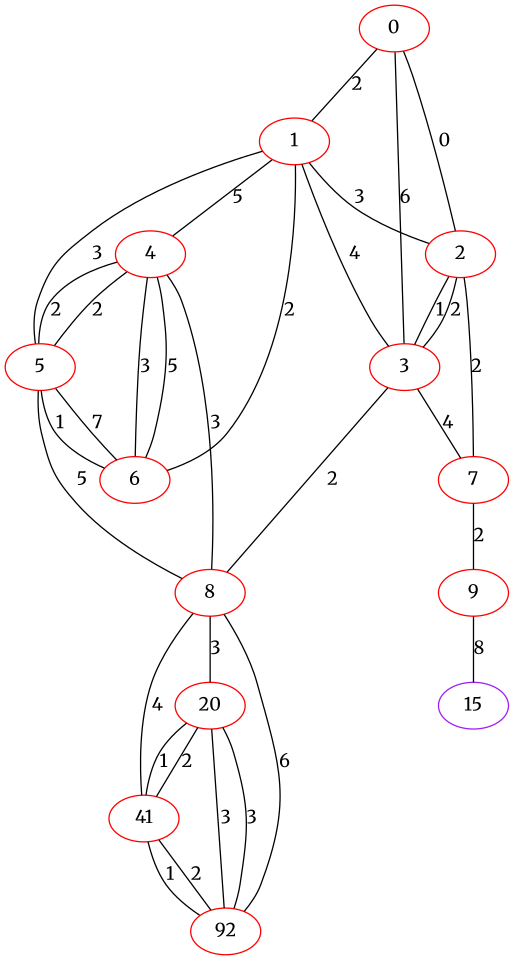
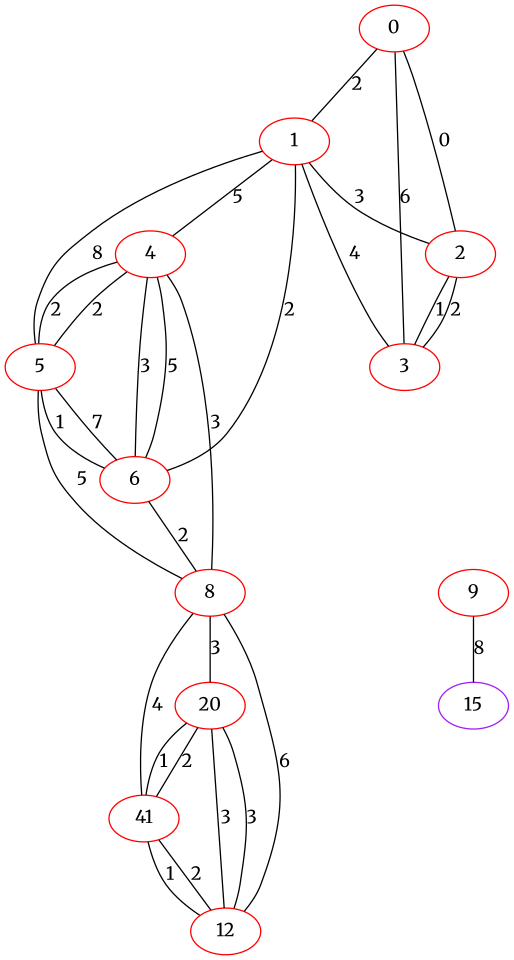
edge "1" -- "5": label "3" -> "8"
edge "3" -- "8": now "6" -- "8"
node "7": removed
node "92": label "92" -> "12"
